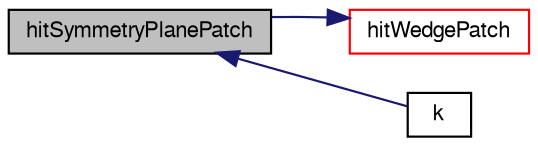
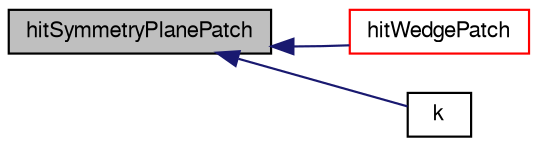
edge "hitSymmetryPlanePatch" -> "hitWedgePatch": reversed
